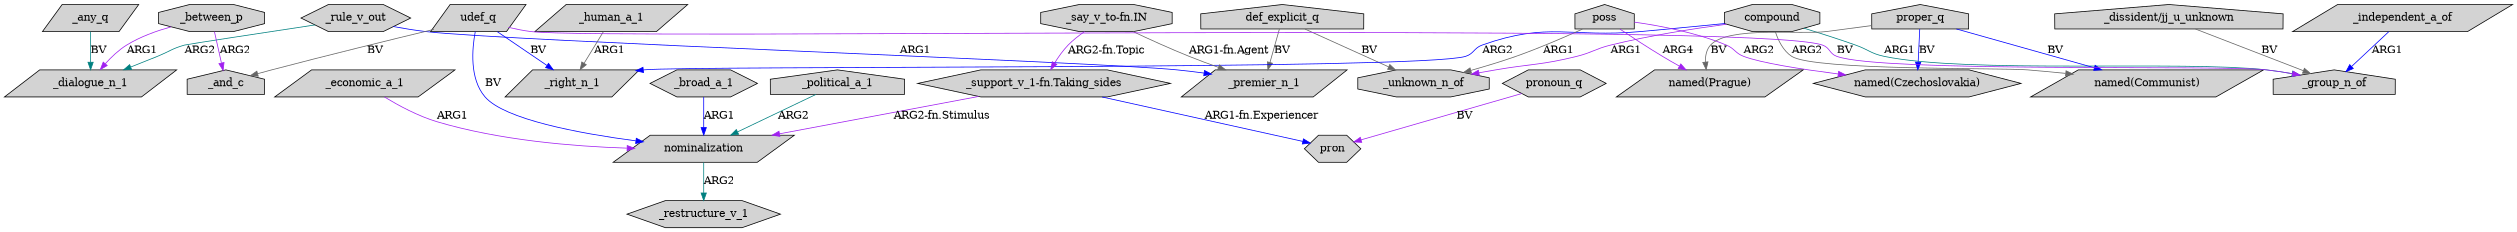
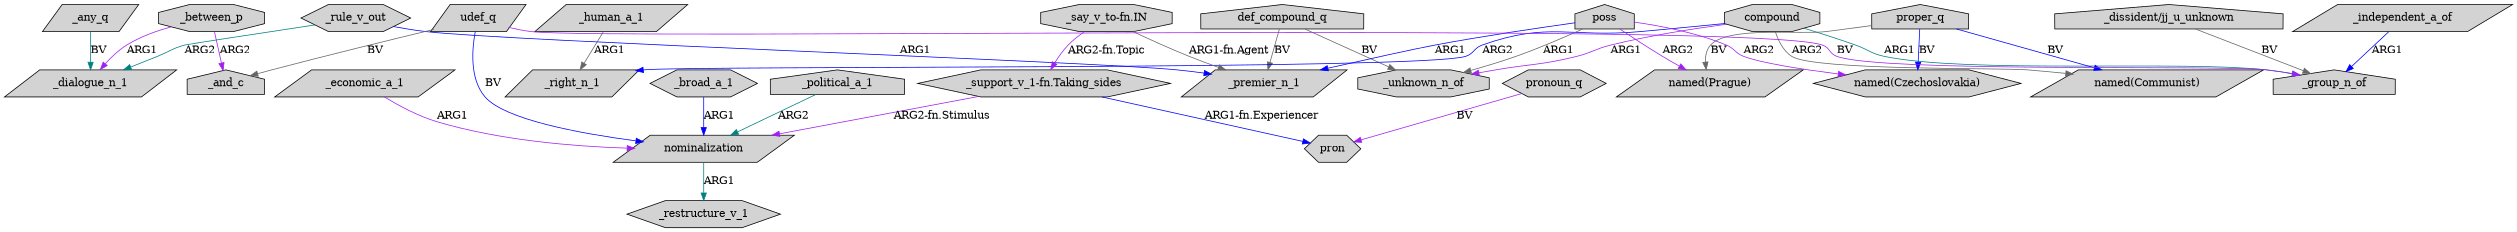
node "def_explicit_q": label "def_explicit_q" -> "def_compound_q"
edge "poss" -> "_premier_n_1": added, label "ARG1"
edge "udef_q" -> "_right_n_1": removed, label "BV"
edge "poss" -> "named(Prague)": label "ARG4" -> "ARG2"
edge "nominalization" -> "_restructure_v_1": label "ARG2" -> "ARG1"
